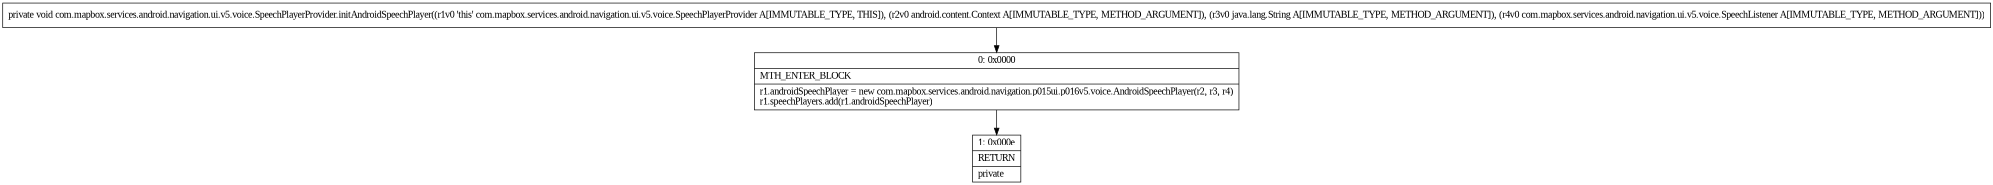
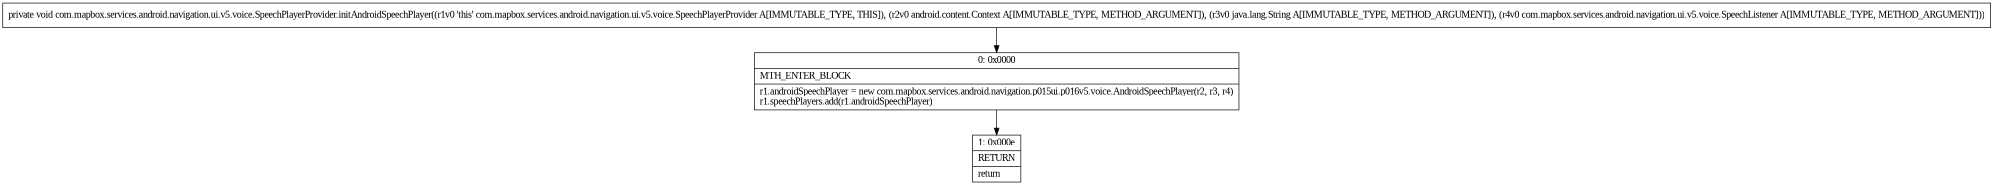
node "1: 0x000e": text "private" -> "return"
